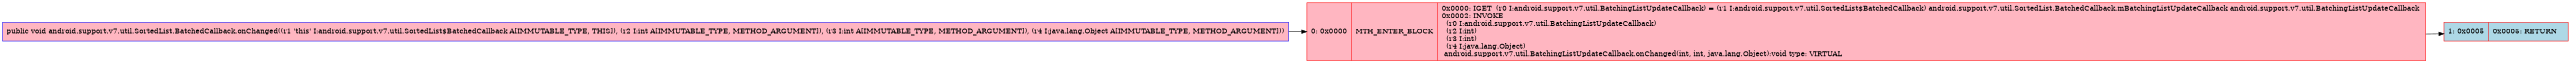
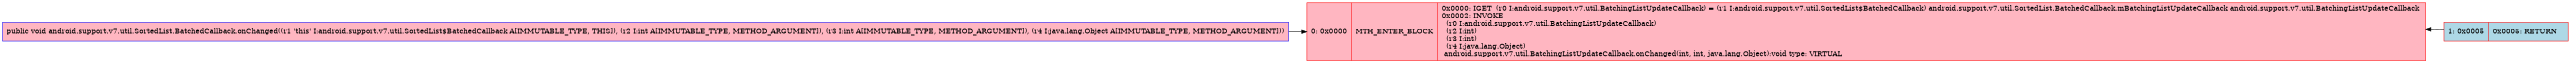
edge "0: 0x0000" -> "1: 0x0005": reversed
